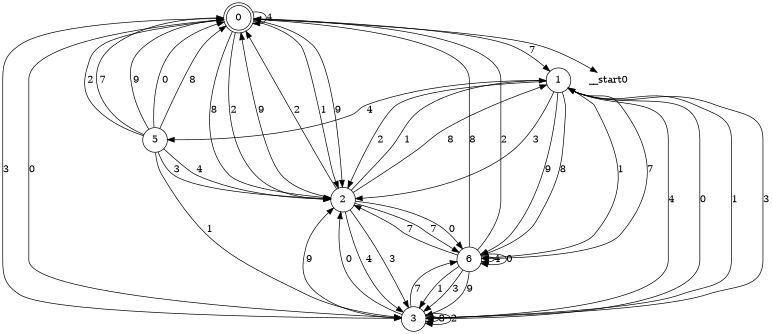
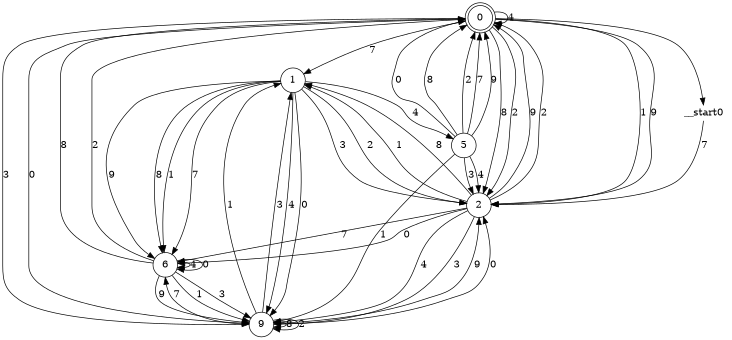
edge "6" -> "2": now "__start0" -> "2"
node "3": label "3" -> "9"
